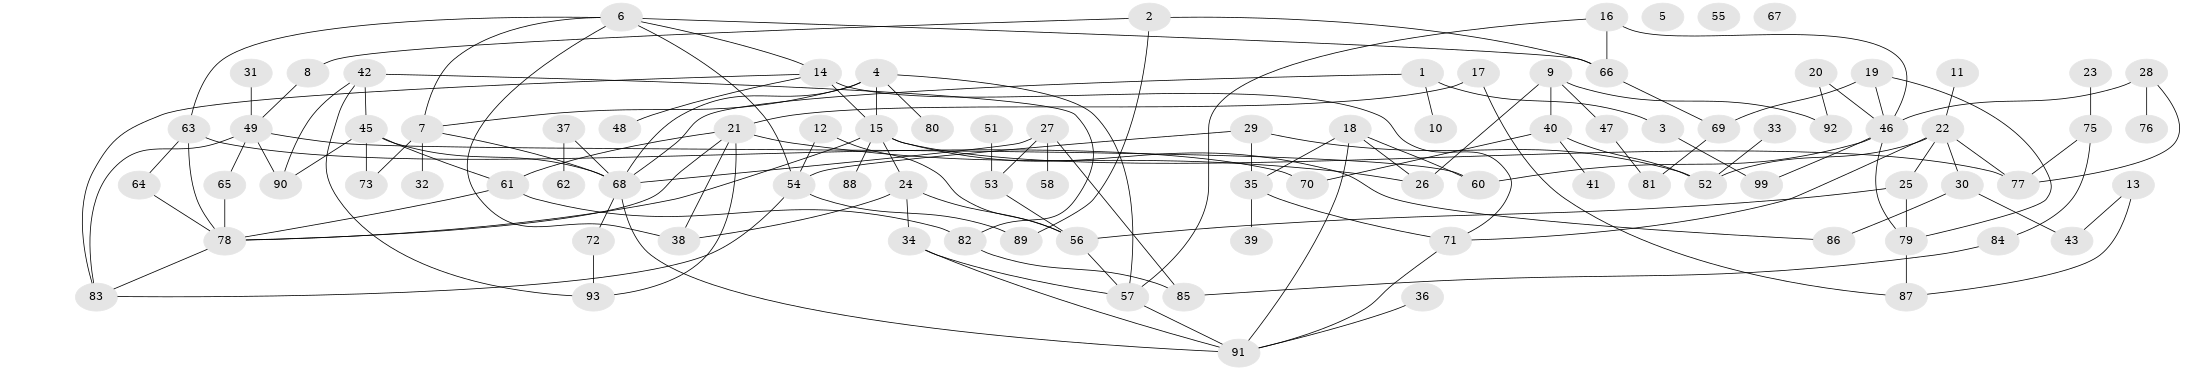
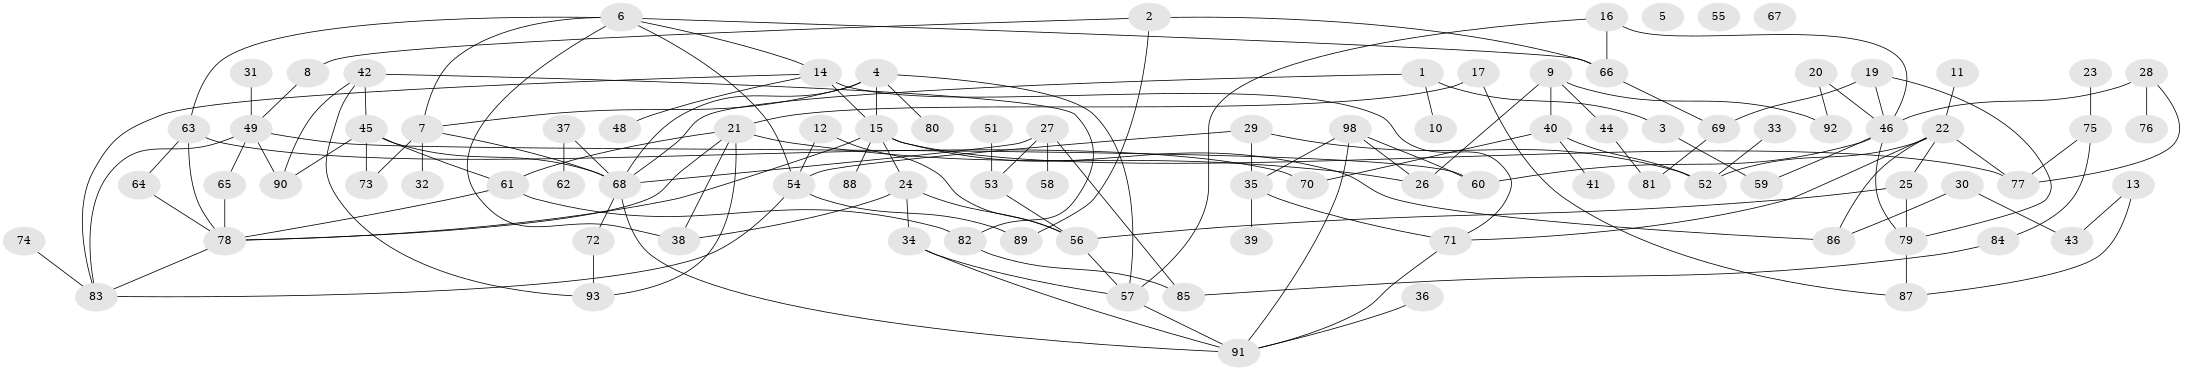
node "18": label "18" -> "98"
node "47": label "47" -> "44"
edge "22" -- "30": now "22" -- "86"
node "99": label "99" -> "59"
node "74": added
